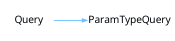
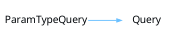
edge "Query" -> "ParamTypeQuery": reversed
